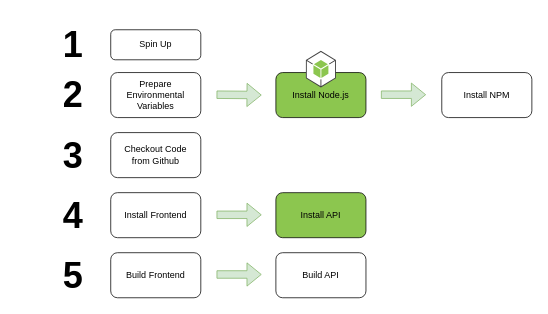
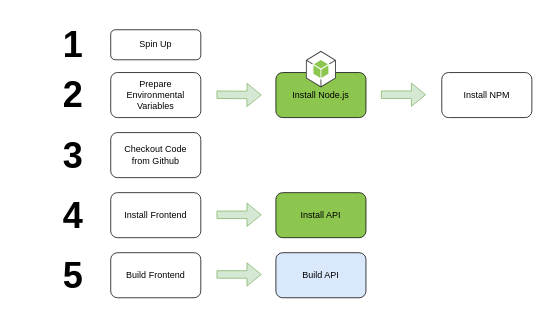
node "Build API": fillcolor #ffffff -> #dae8fc
